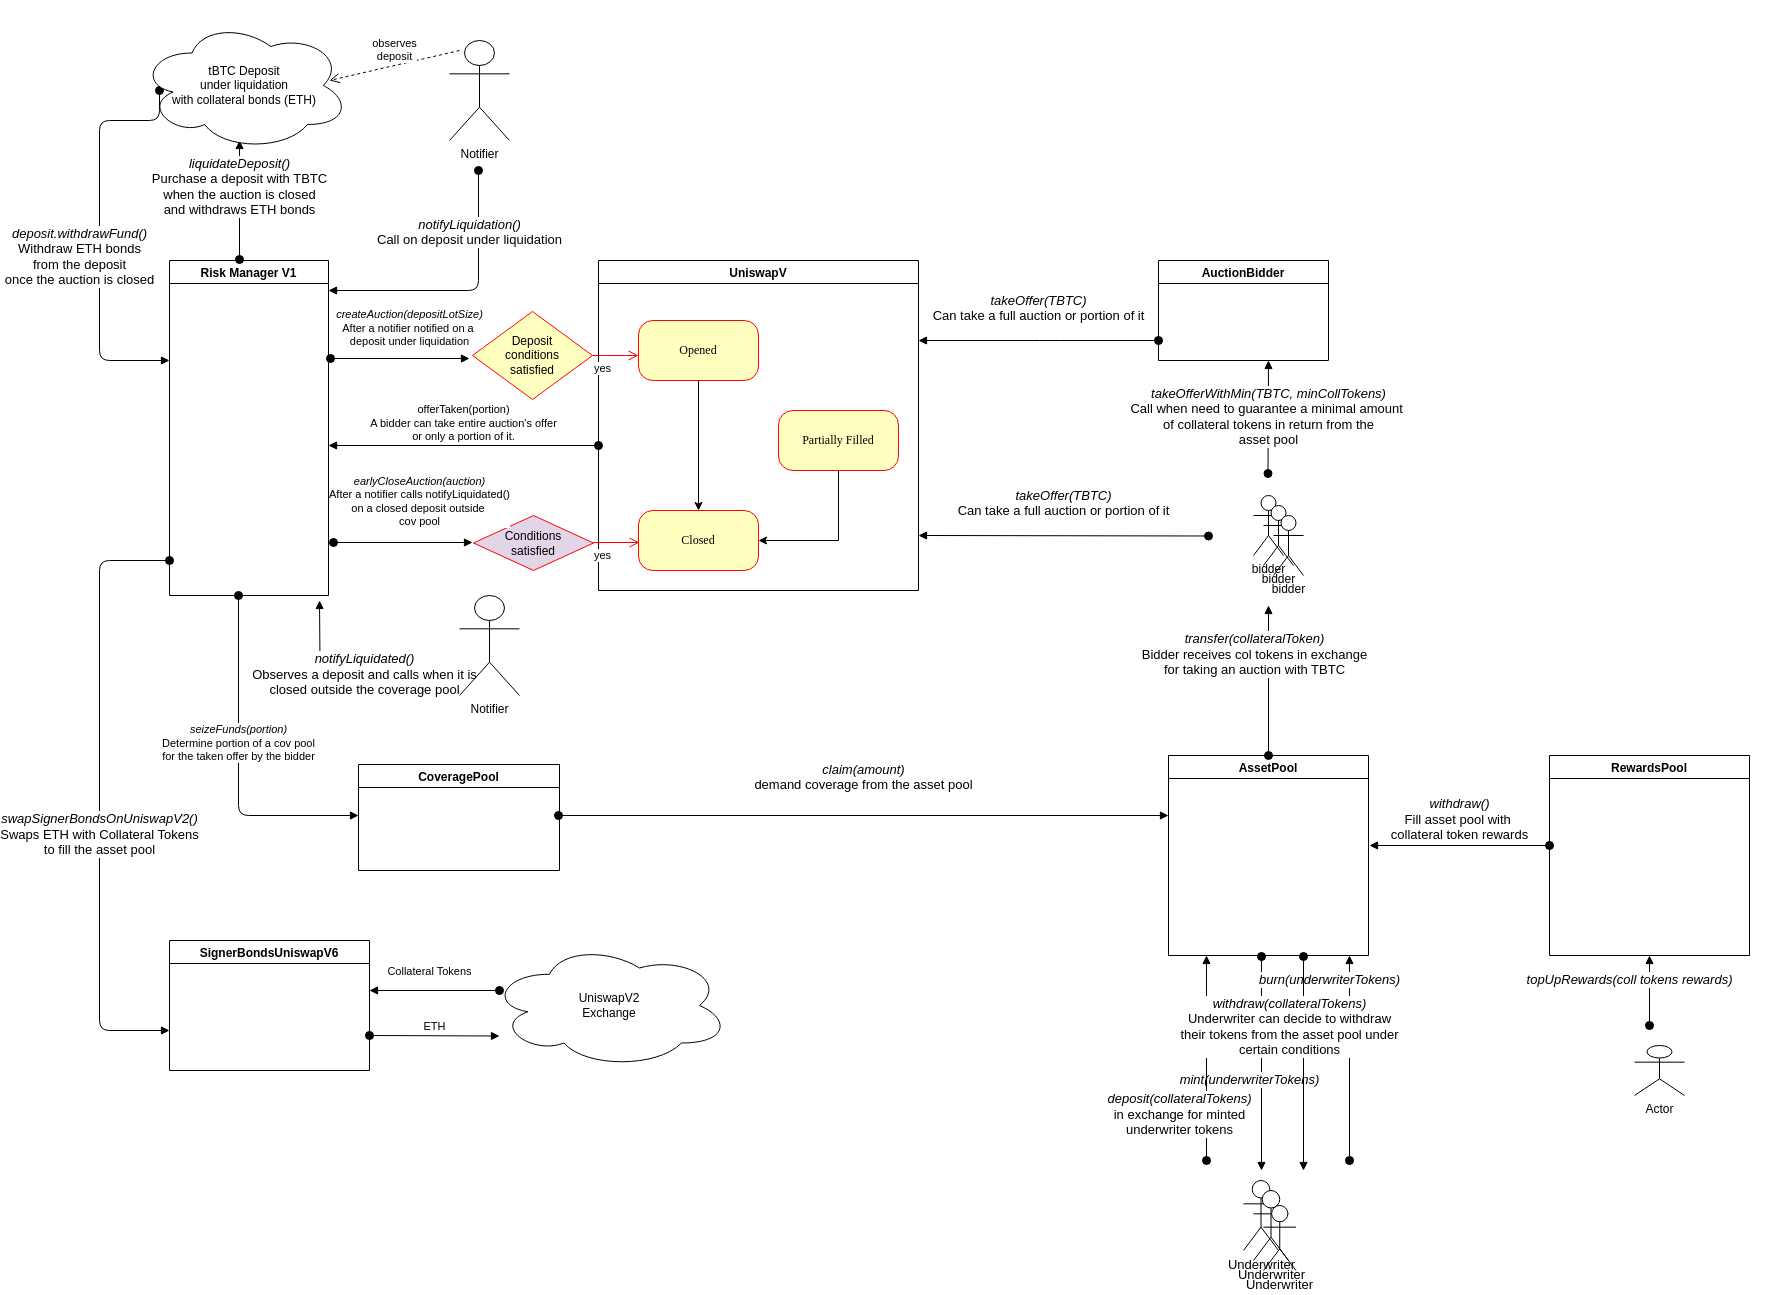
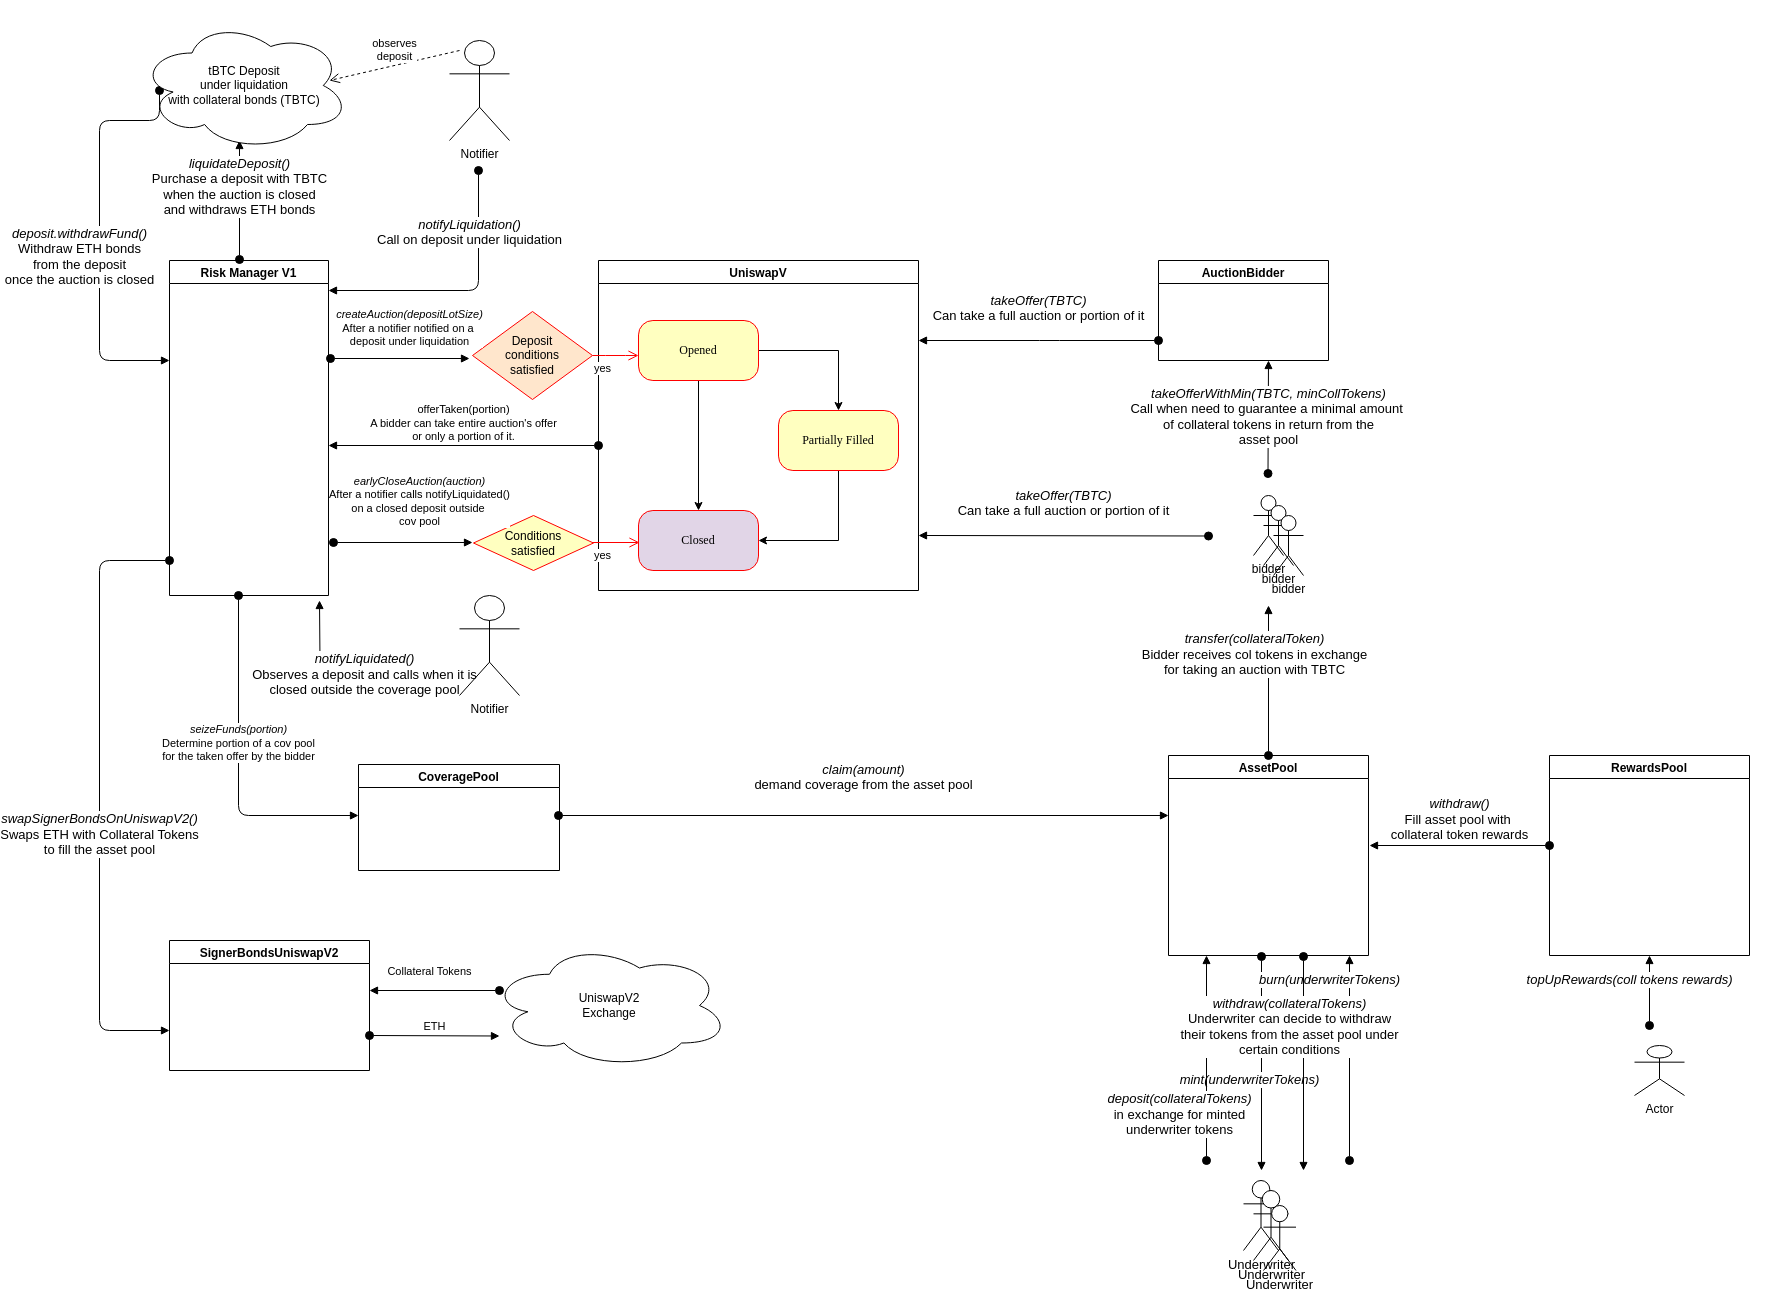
node "tBTC Deposit under liquidation with collateral bonds (ETH)": label "tBTC Deposit under liquidation with collateral bonds (ETH)" -> "tBTC Deposit under liquidation with collateral bonds (TBTC)"
edge "Opened" -> "Partially Filled": added
node "Deposit conditions satisfied": fillcolor #ffffc0 -> #ffe6cc
node "Closed": fillcolor #ffffc0 -> #e1d5e7
node "Conditions satisfied": fillcolor #e1d5e7 -> #ffffc0
node "SignerBondsUniswapV6": label "SignerBondsUniswapV6" -> "SignerBondsUniswapV2"
